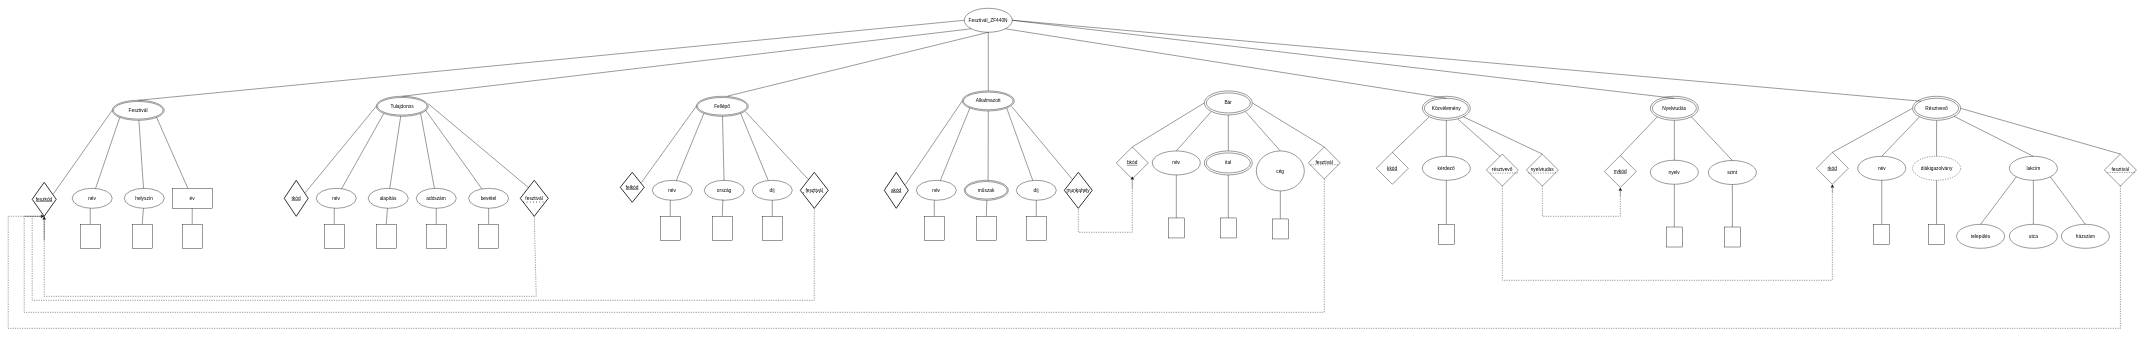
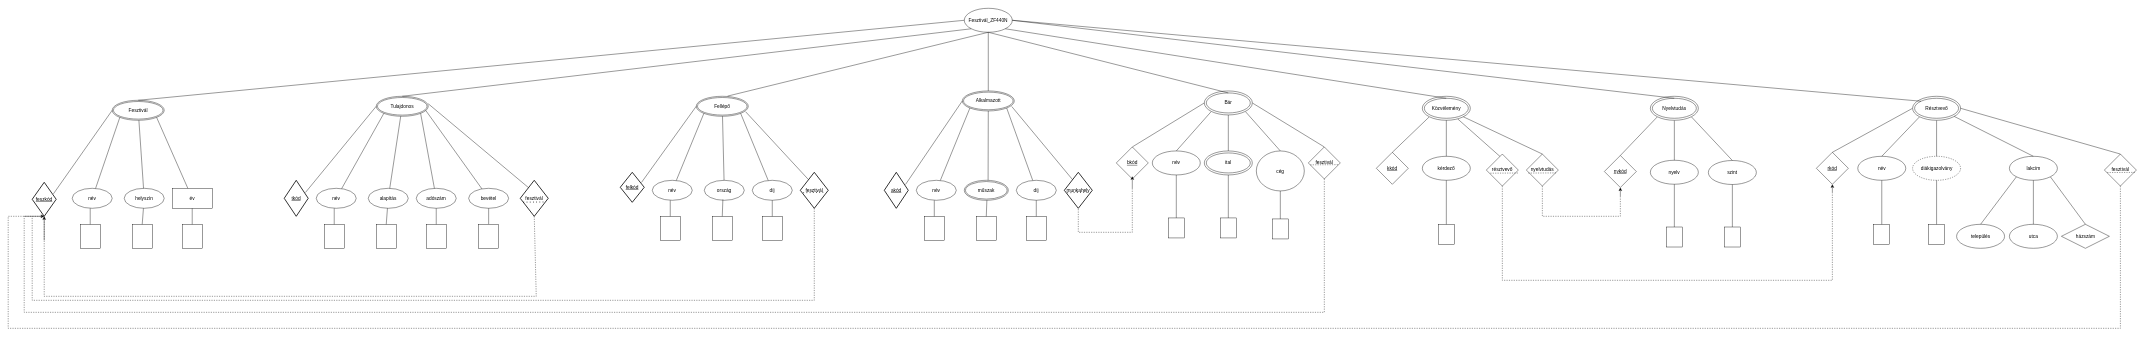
edge "Fesztivál_ZF440N" -- "Bár": added
node "házszám": shape ellipse -> diamond
